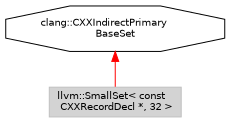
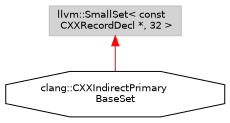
edge "llvm::SmallSet< const CXXRecordDecl *, 32 >" -> "clang::CXXIndirectPrimary BaseSet": reversed
